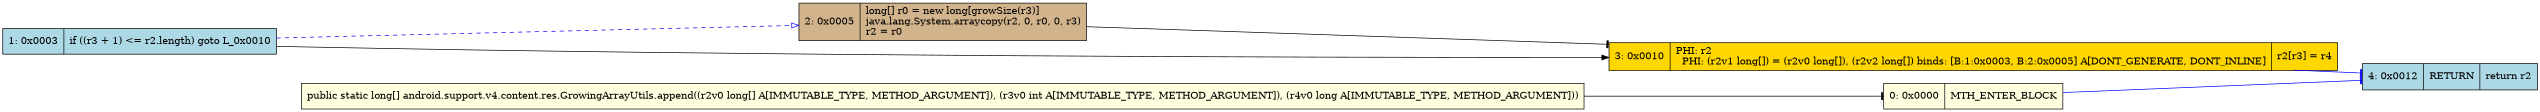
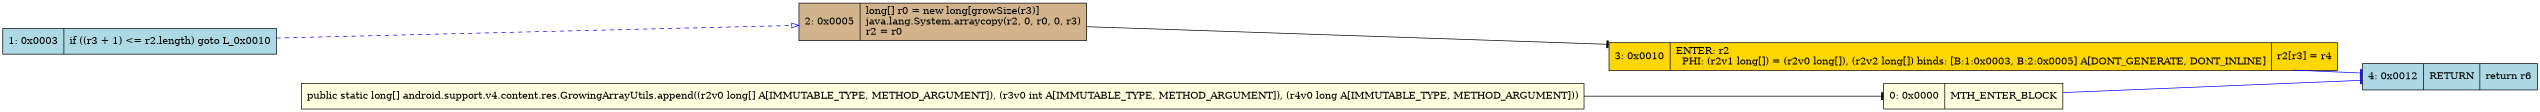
node "3: 0x0010": text "PHI: r2" -> "ENTER: r2"
edge "1: 0x0003" -> "3: 0x0010": removed
node "4: 0x0012": text "return r2" -> "return r6"
